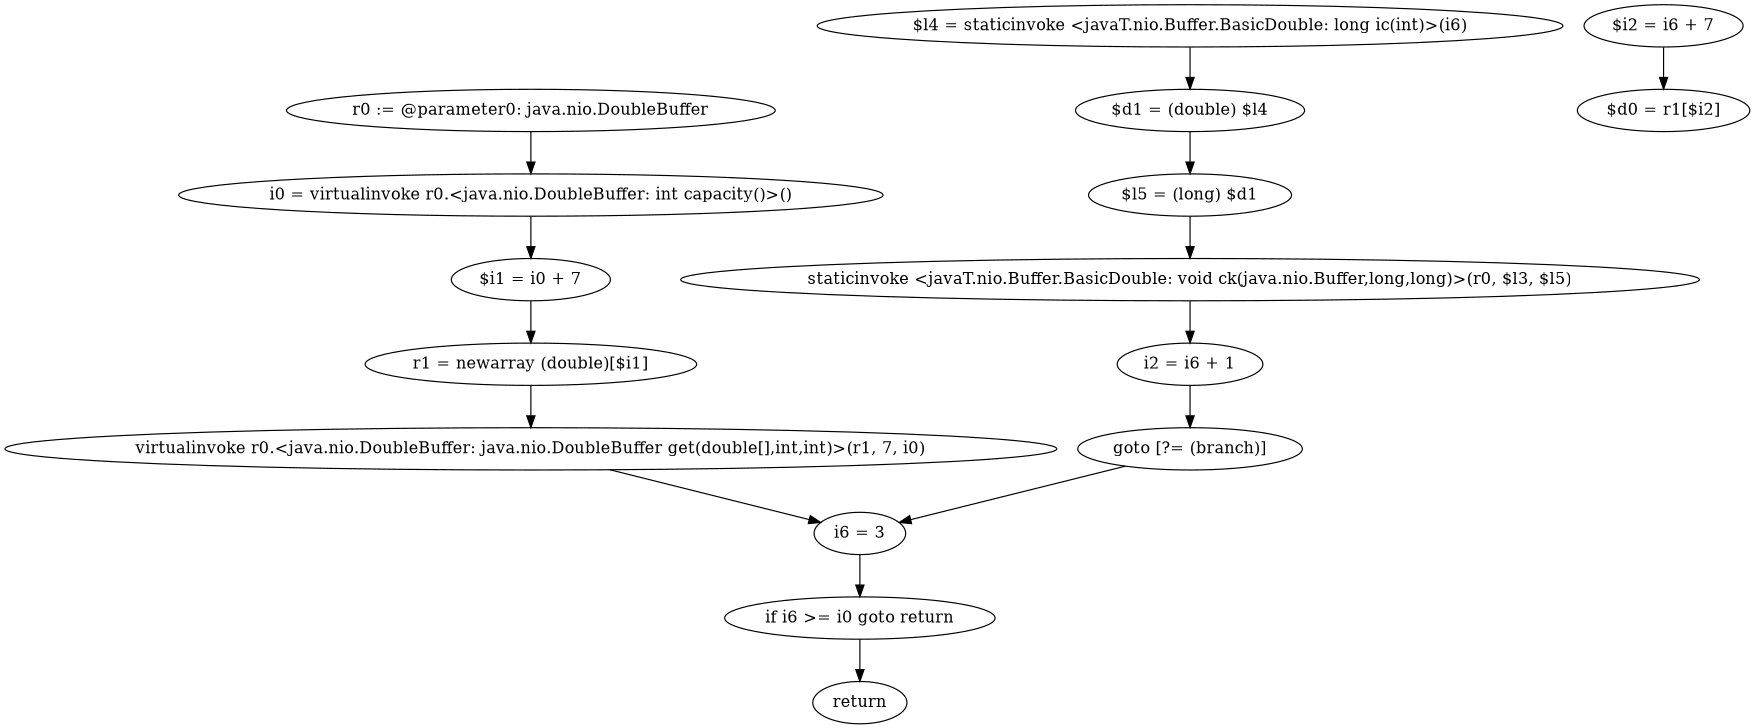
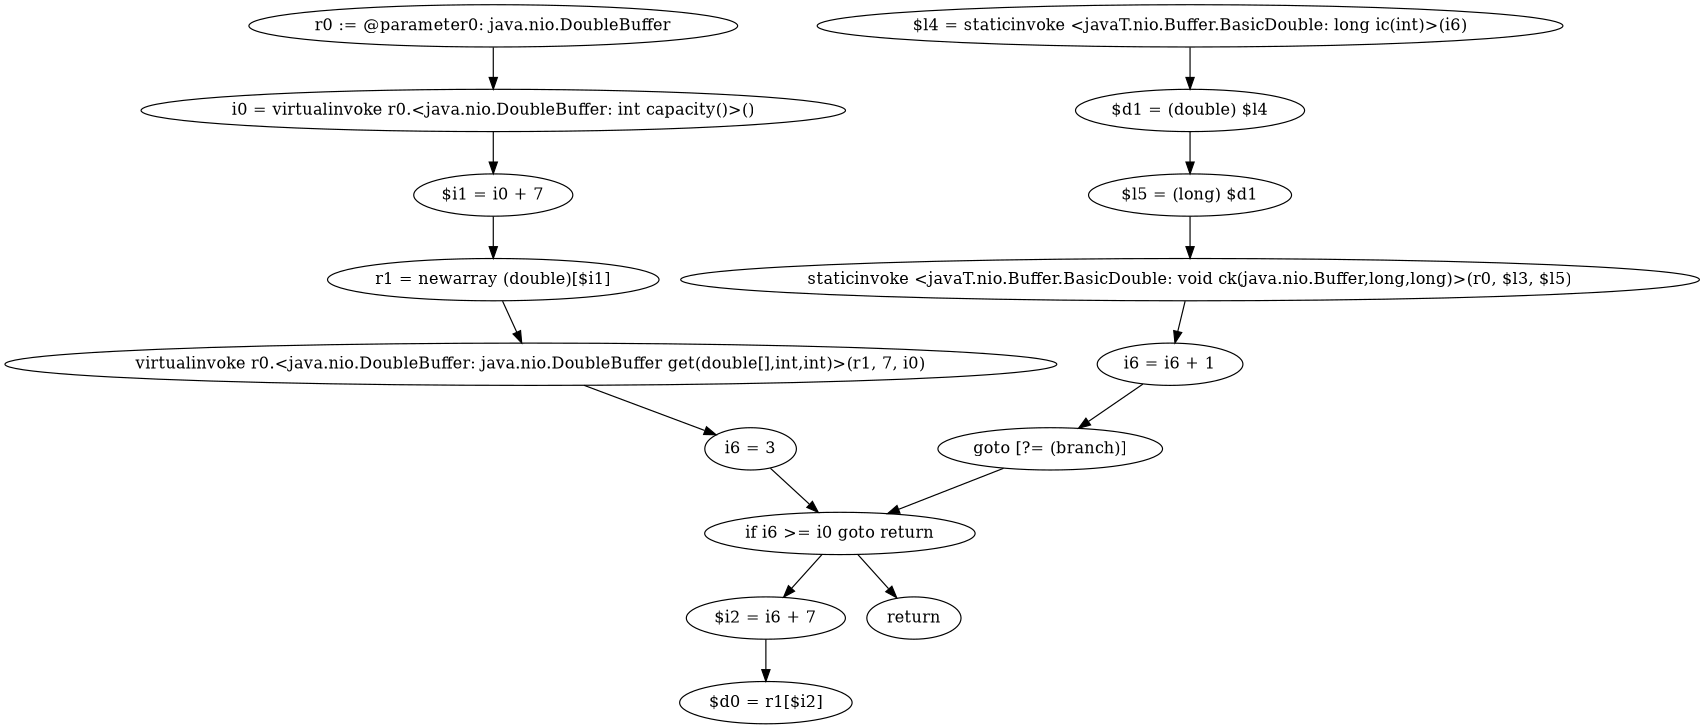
node "i2 = i6 + 1": label "i2 = i6 + 1" -> "i6 = i6 + 1"
edge "goto [?= (branch)]" -> "i6 = 3": now "goto [?= (branch)]" -> "if i6 >= i0 goto return"
edge "if i6 >= i0 goto return" -> "$i2 = i6 + 7": added
